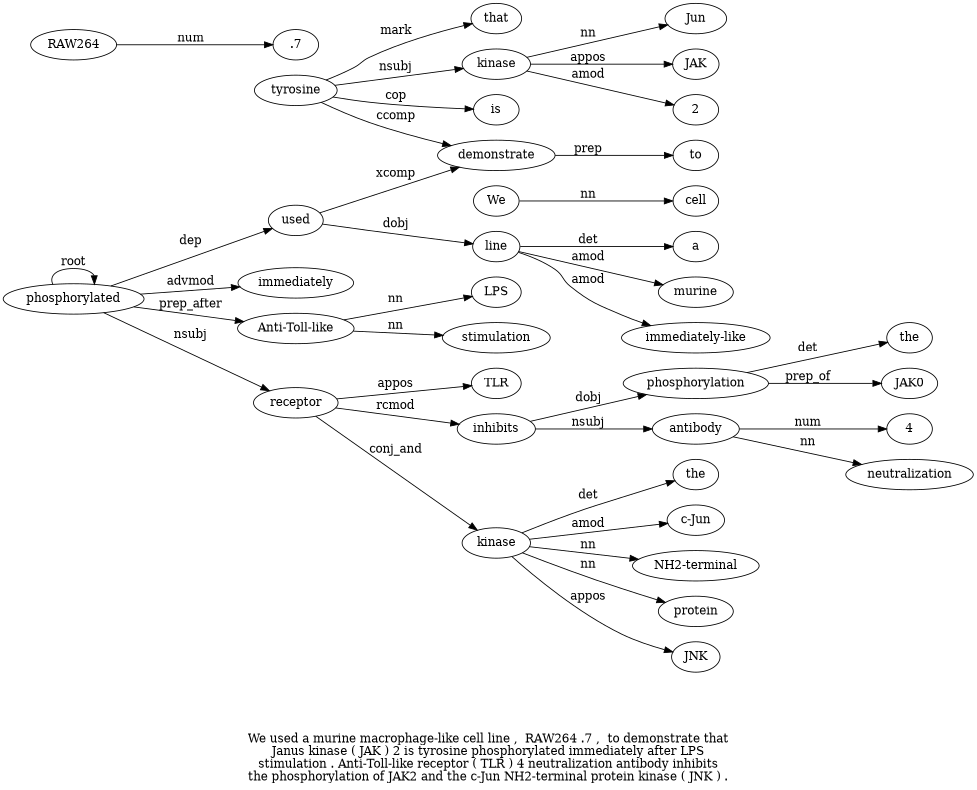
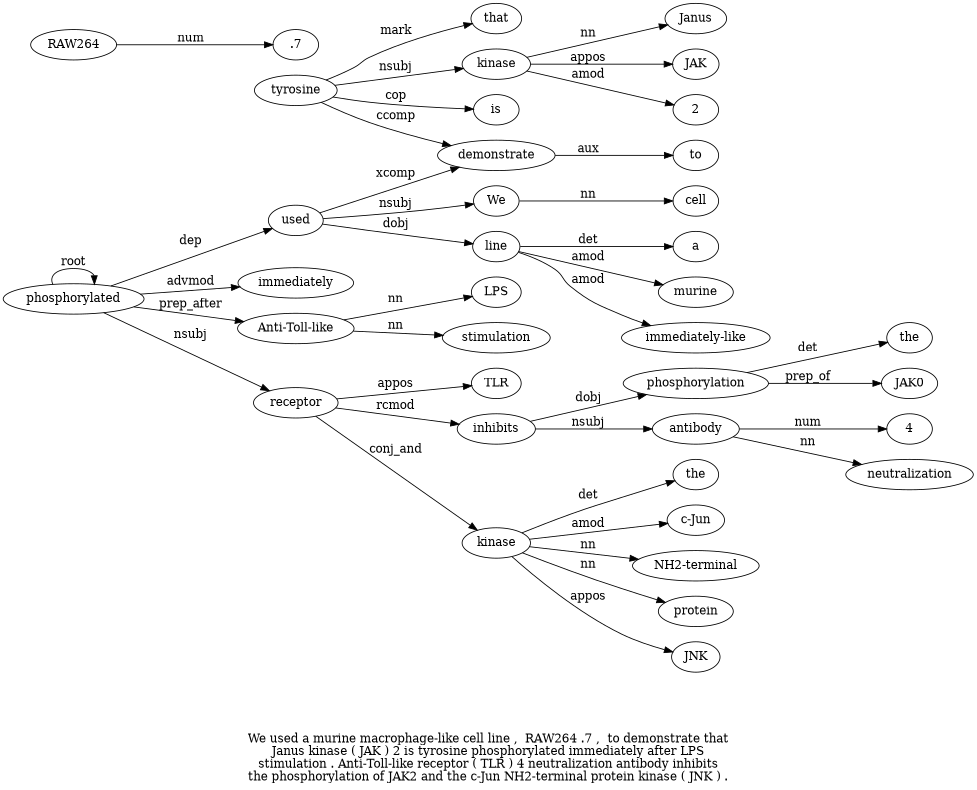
node "Jun": label "Jun" -> "Janus"
edge "demonstrate" -> "to": label "prep" -> "aux"
edge "used" -> "We": added, label "nsubj"
